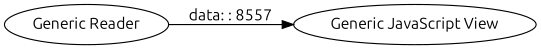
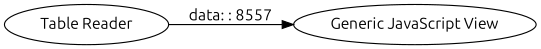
node "Generic Reader": label "Generic Reader" -> "Table Reader"
